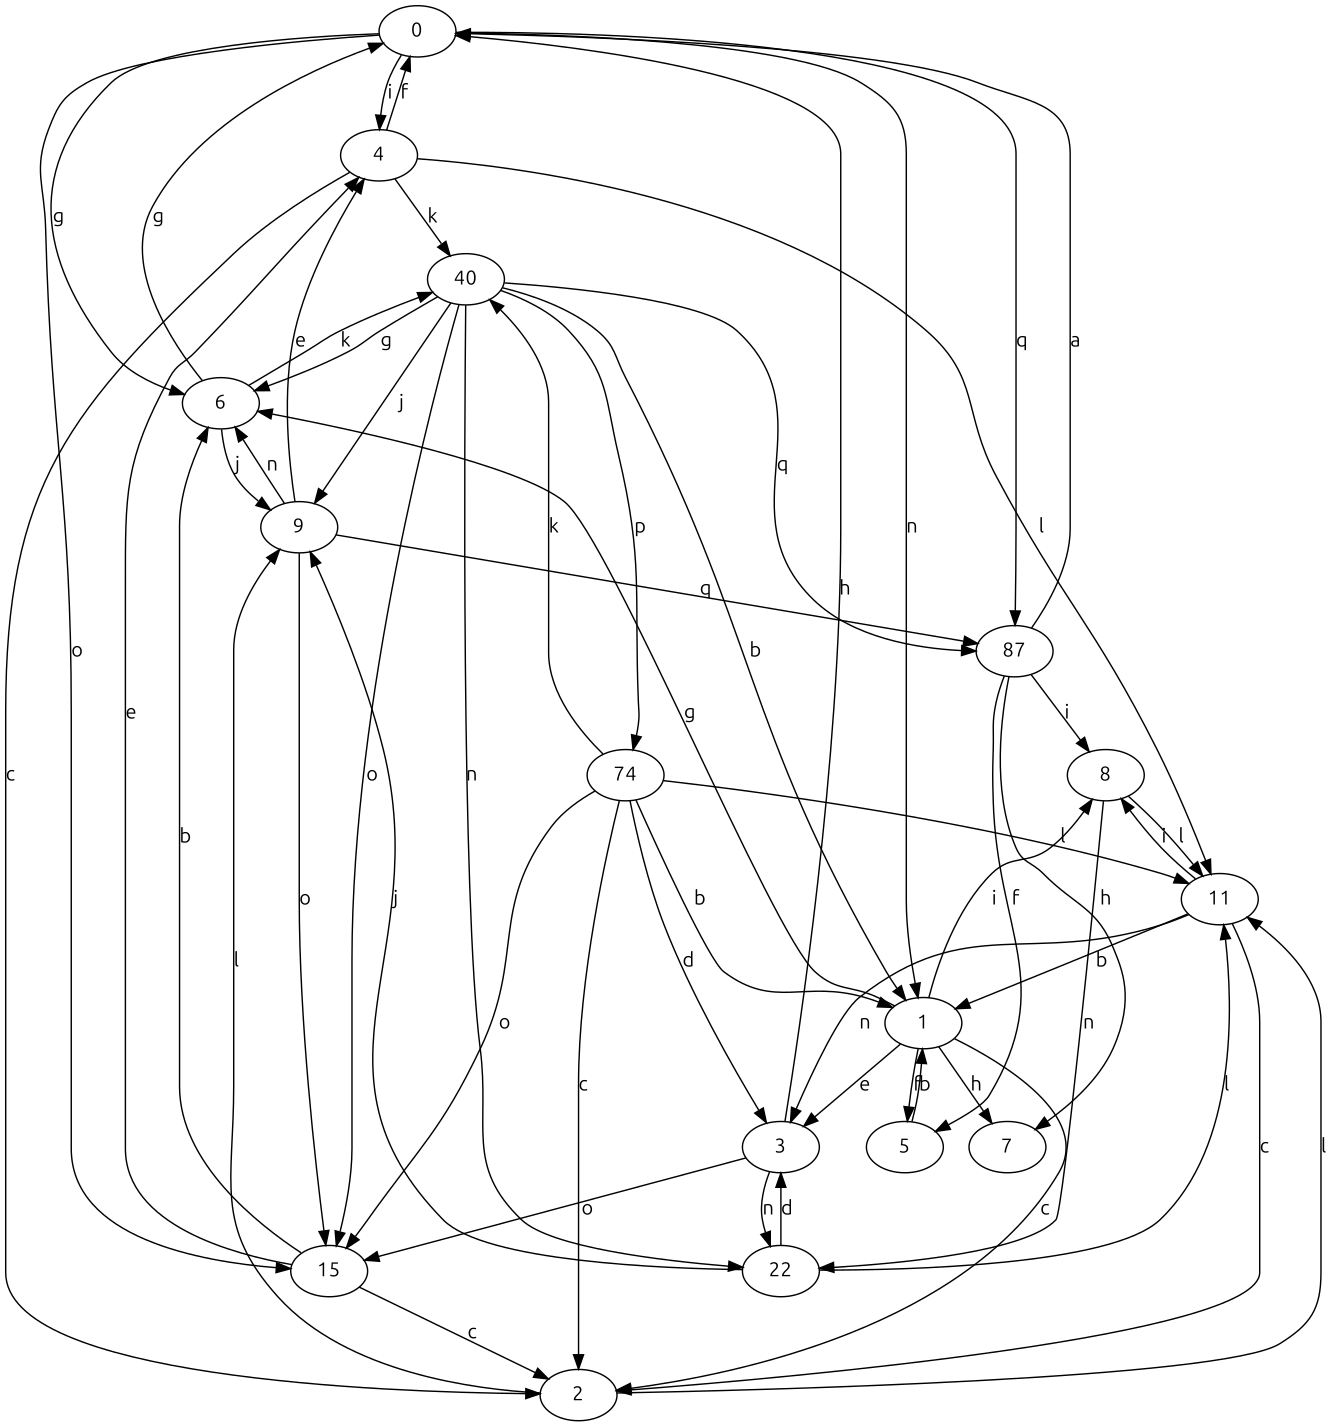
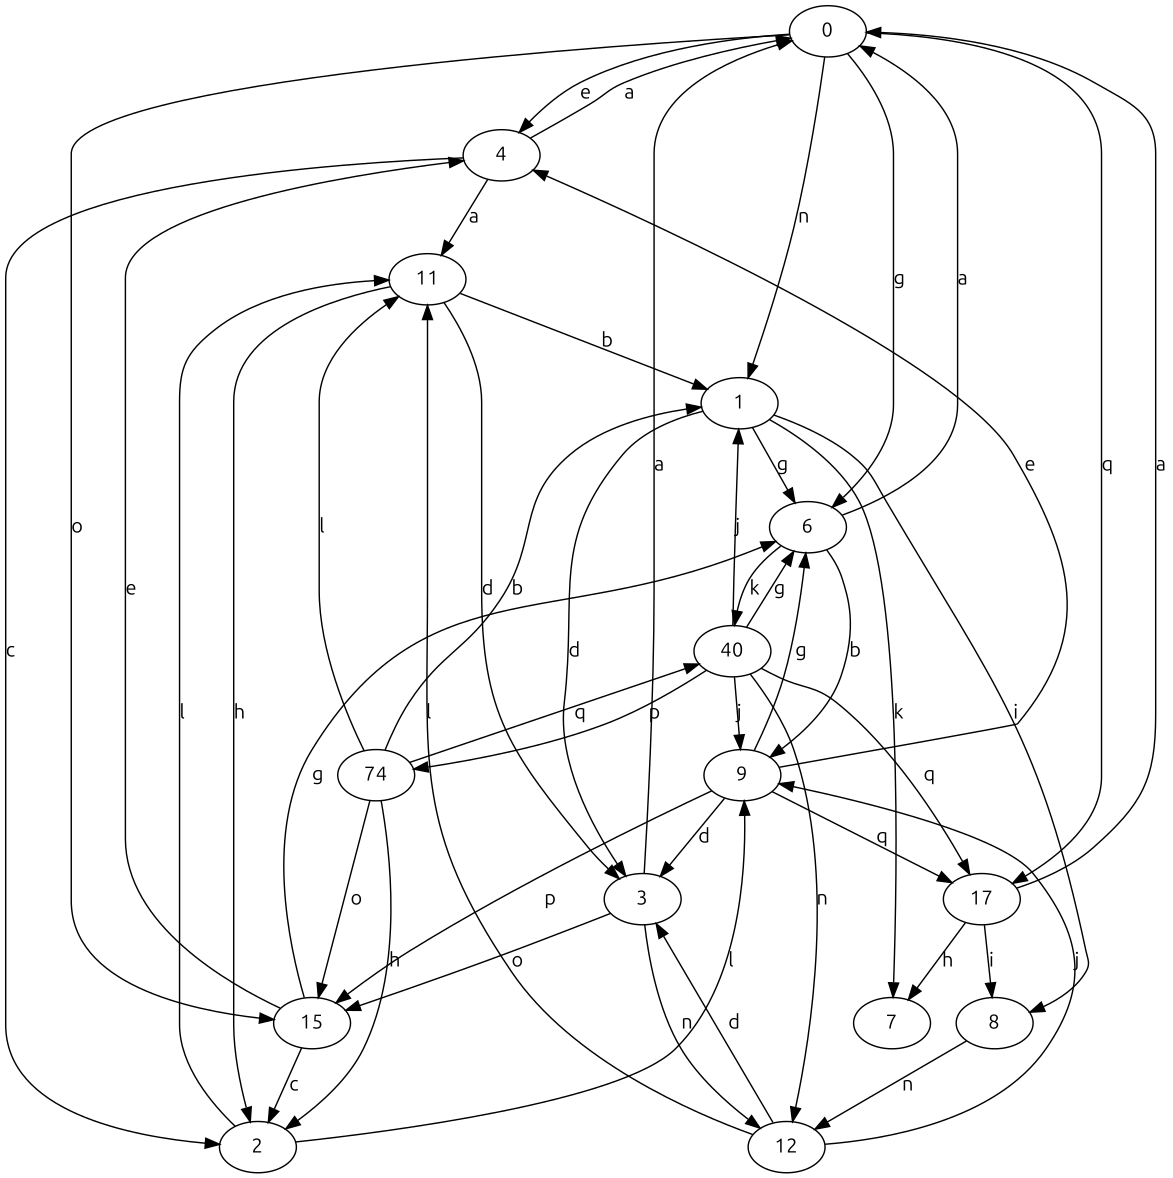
edge "0" -> "4": label "i" -> "e"
edge "4" -> "0": label "f" -> "a"
edge "4" -> "40": removed, label "k"
edge "6" -> "0": label "g" -> "a"
edge "6" -> "9": label "j" -> "b"
edge "9" -> "6": label "n" -> "g"
edge "74" -> "40": label "k" -> "q"
edge "4" -> "11": label "l" -> "a"
edge "3" -> "0": label "h" -> "a"
edge "40" -> "1": label "b" -> "j"
node "87": label "87" -> "17"
edge "40" -> "15": removed, label "o"
edge "8" -> "11": removed, label "l"
edge "15" -> "6": label "b" -> "g"
edge "11" -> "8": removed, label "i"
edge "9" -> "15": label "o" -> "p"
edge "74" -> "3": now "9" -> "3"
edge "11" -> "3": label "n" -> "d"
edge "74" -> "2": label "c" -> "h"
edge "1" -> "3": label "e" -> "d"
edge "1" -> "7": label "h" -> "k"
node "5": removed
edge "11" -> "2": label "c" -> "h"
node "22": label "22" -> "12"
edge "1" -> "2": removed, label "c"
